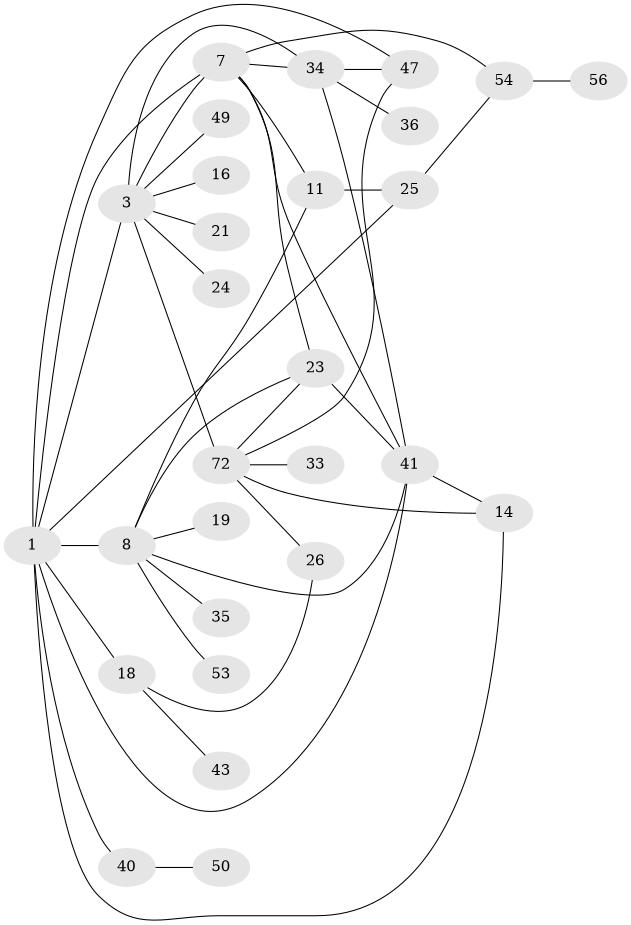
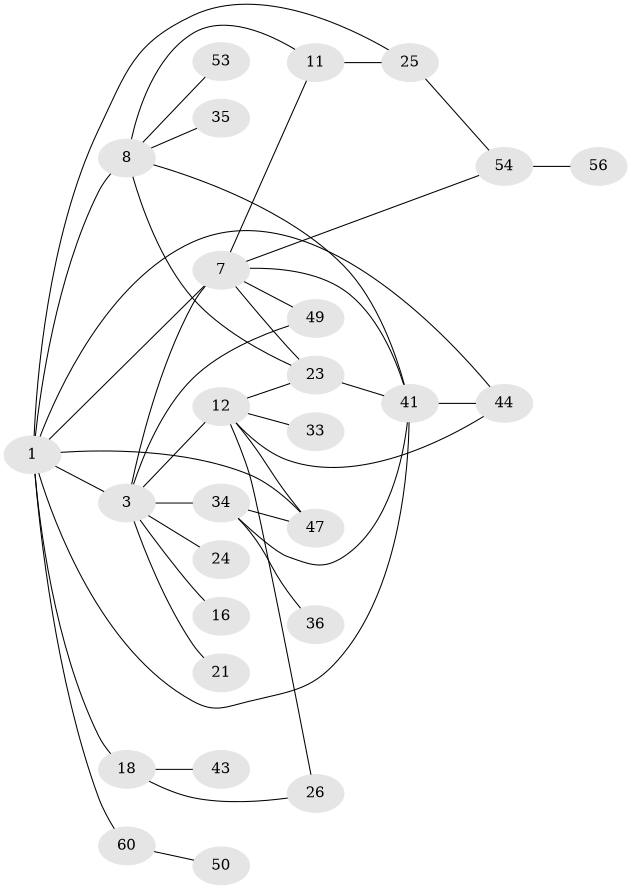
edge "7" -- "34": now "7" -- "49"
node "72": label "72" -> "12"
node "14": label "14" -> "44"
node "19": removed
node "40": label "40" -> "60"
